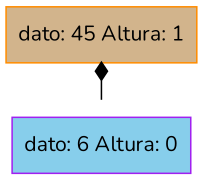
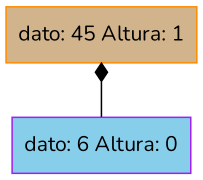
edge "dato: 45 Altura: 1" -> "dato: 6 Altura: 0": reversed
